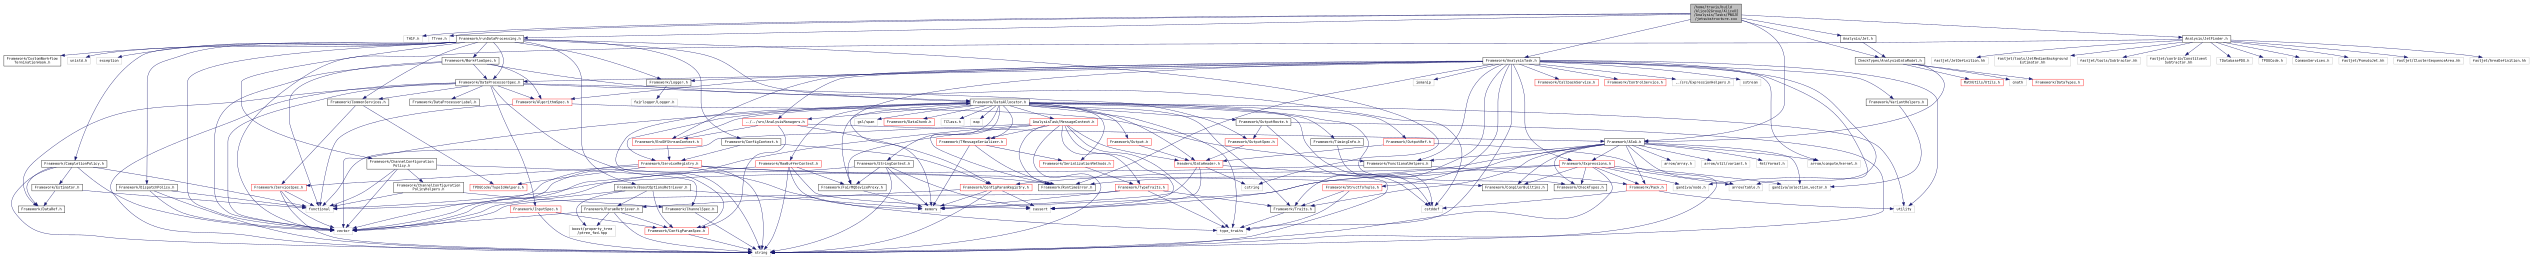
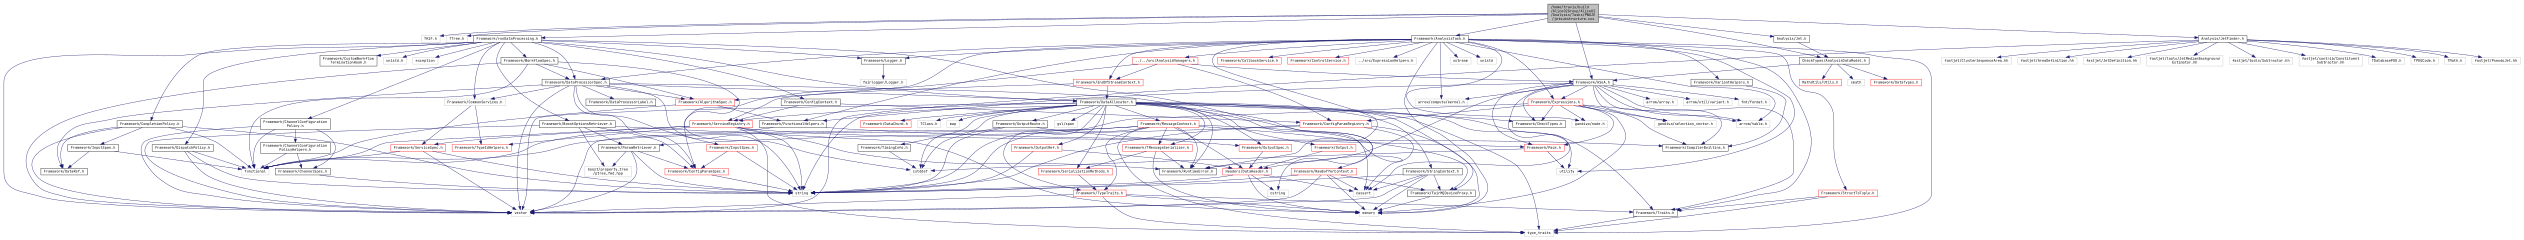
node "CommonServices.h": label "CommonServices.h" -> "TMath.h"
node "iomanip": label "iomanip" -> "unistd"
node "Framework/CommonServices.h": color black -> grey75
edge "Framework/DataAllocator.h" -> "../../src/AnalysisManagers.h": now "Framework/DataAllocator.h" -> "Framework/TypeTraits.h"
node "AnalysisTask/MessageContext.h": label "AnalysisTask/MessageContext.h" -> "Framework/MessageContext.h"
edge "Framework/VariantHelpers.h" -> "gandiva/selection_vector.h": now "Framework/VariantHelpers.h" -> "Framework/CompilerBuiltins.h"
node "Framework/Estimator.h": label "Framework/Estimator.h" -> "Framework/InputSpan.h"
node "TPDGCode/TypeIdHelpers.h": label "TPDGCode/TypeIdHelpers.h" -> "Framework/TypeIdHelpers.h"
